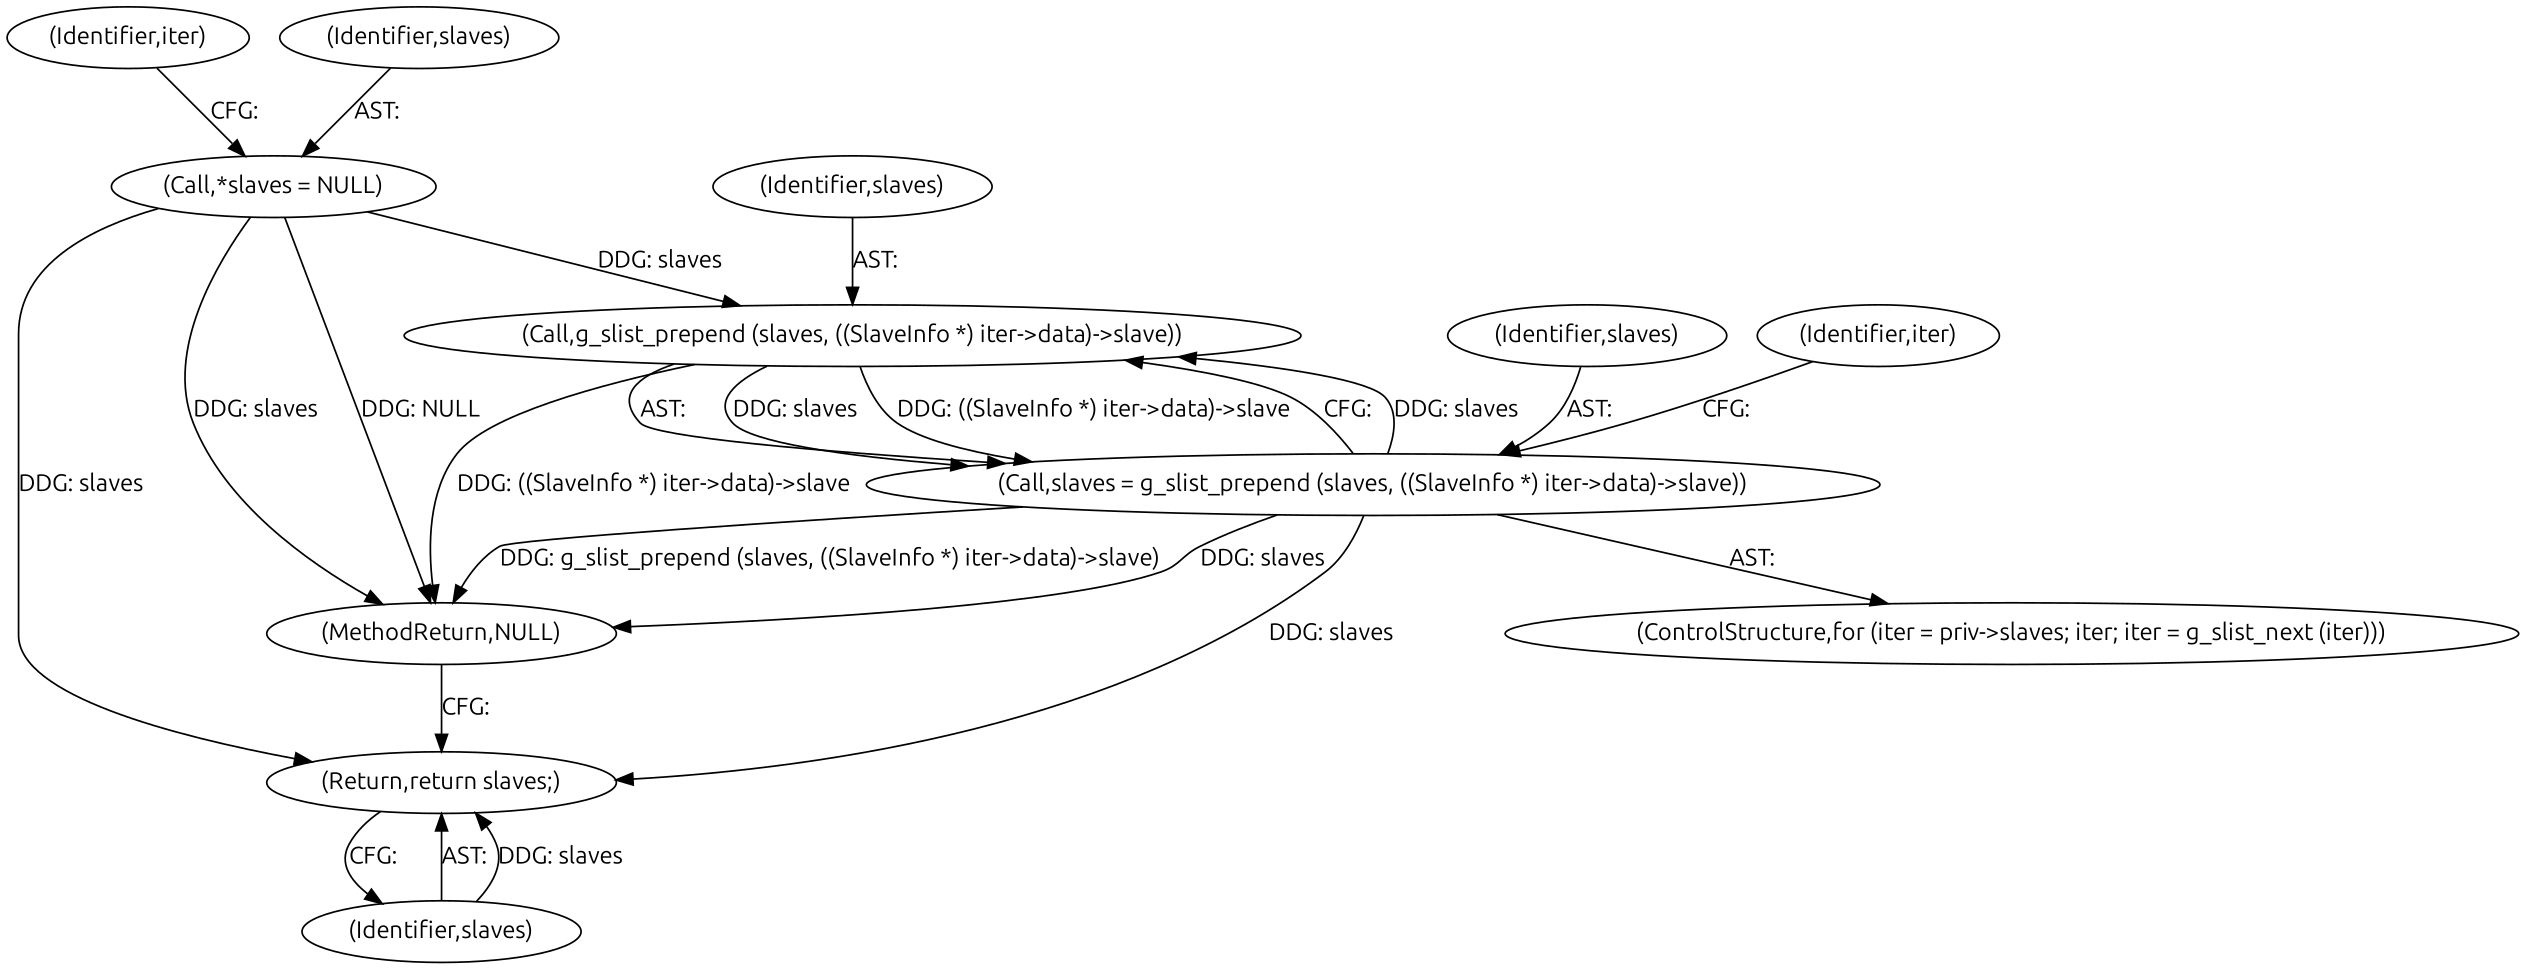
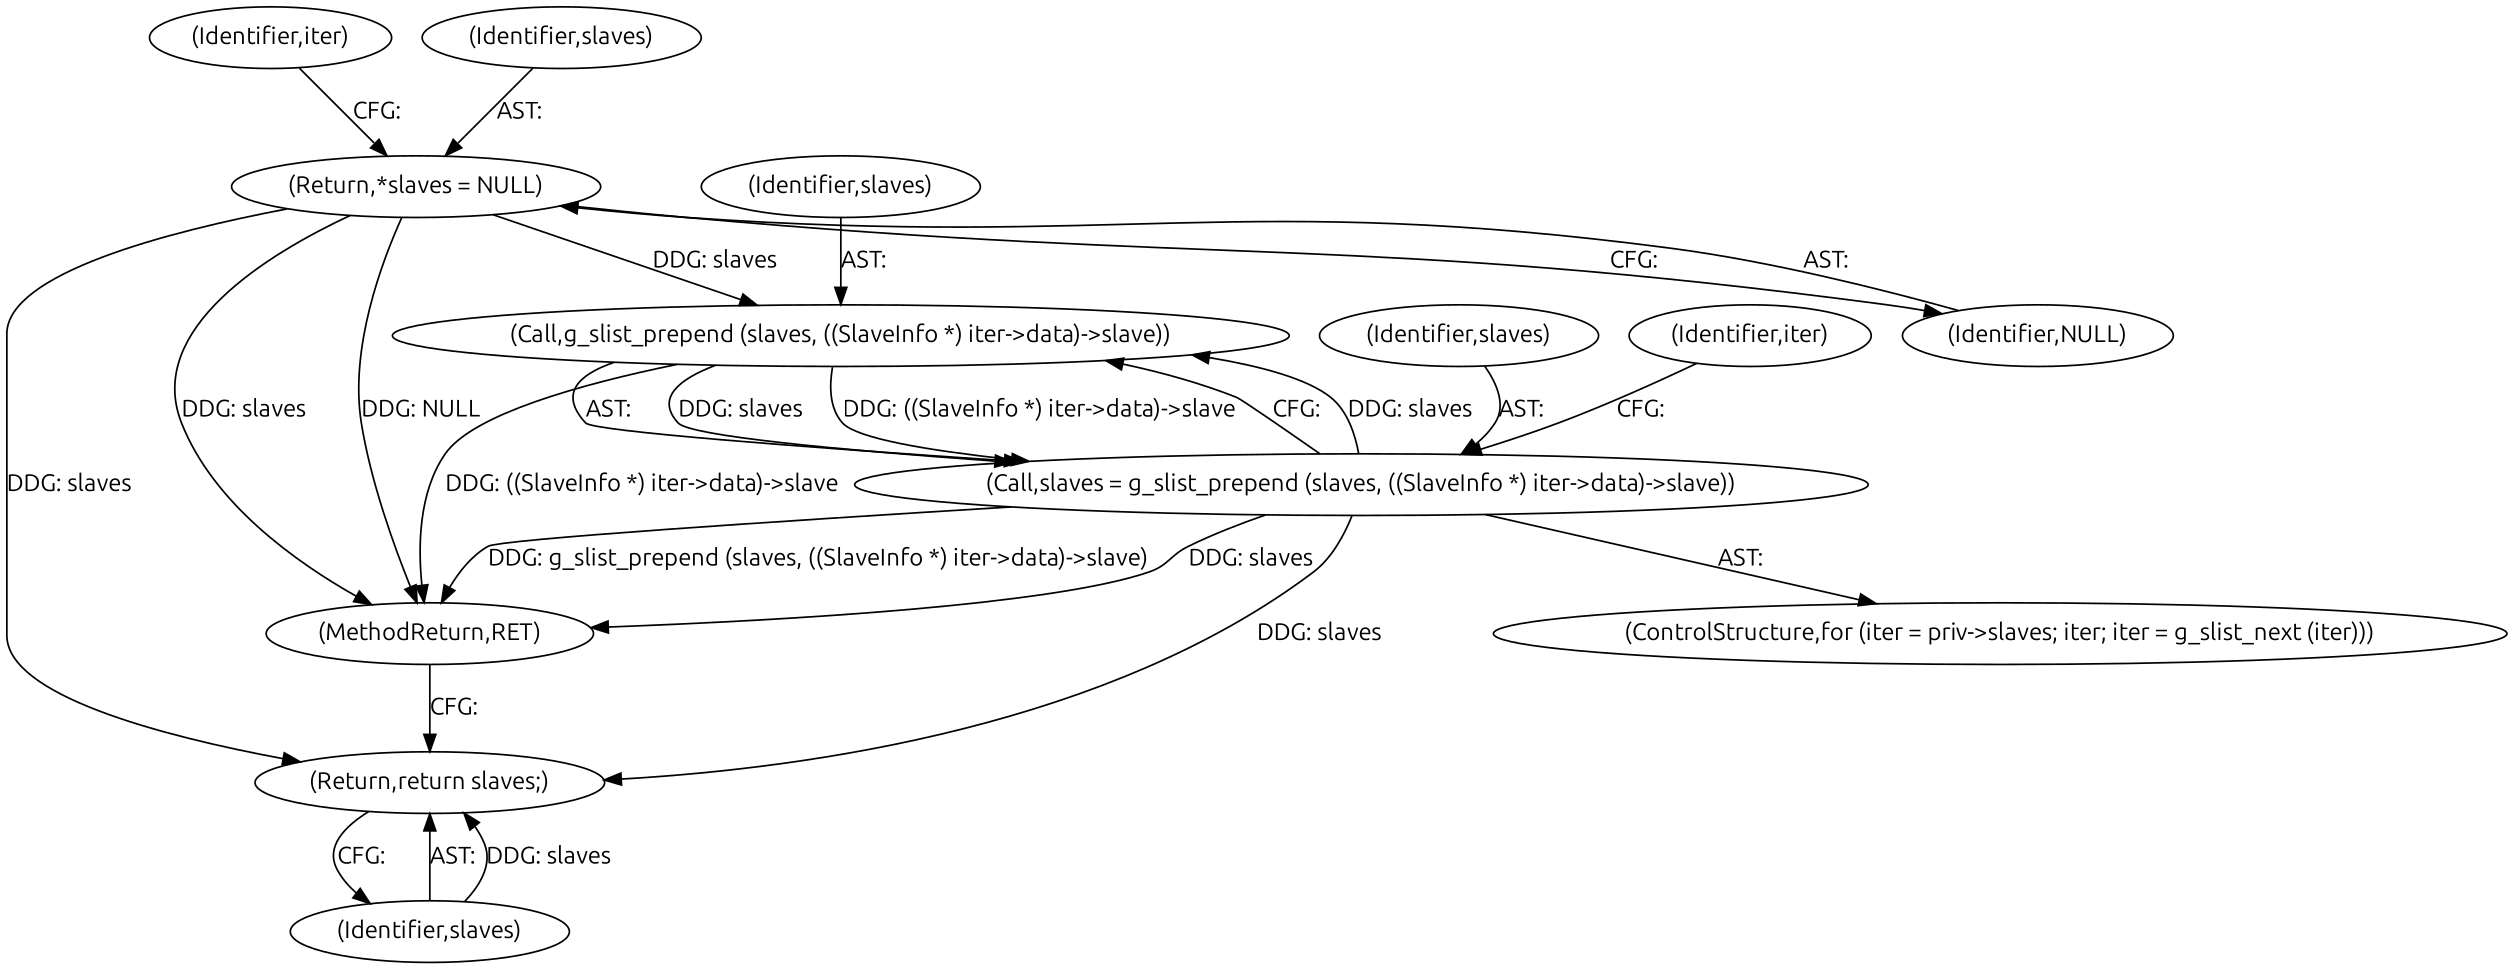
node "(Call,*slaves = NULL)": label "(Call,*slaves = NULL)" -> "(Return,*slaves = NULL)"
node "(Identifier,NULL)": added
node "(MethodReturn,NULL)": label "(MethodReturn,NULL)" -> "(MethodReturn,RET)"
